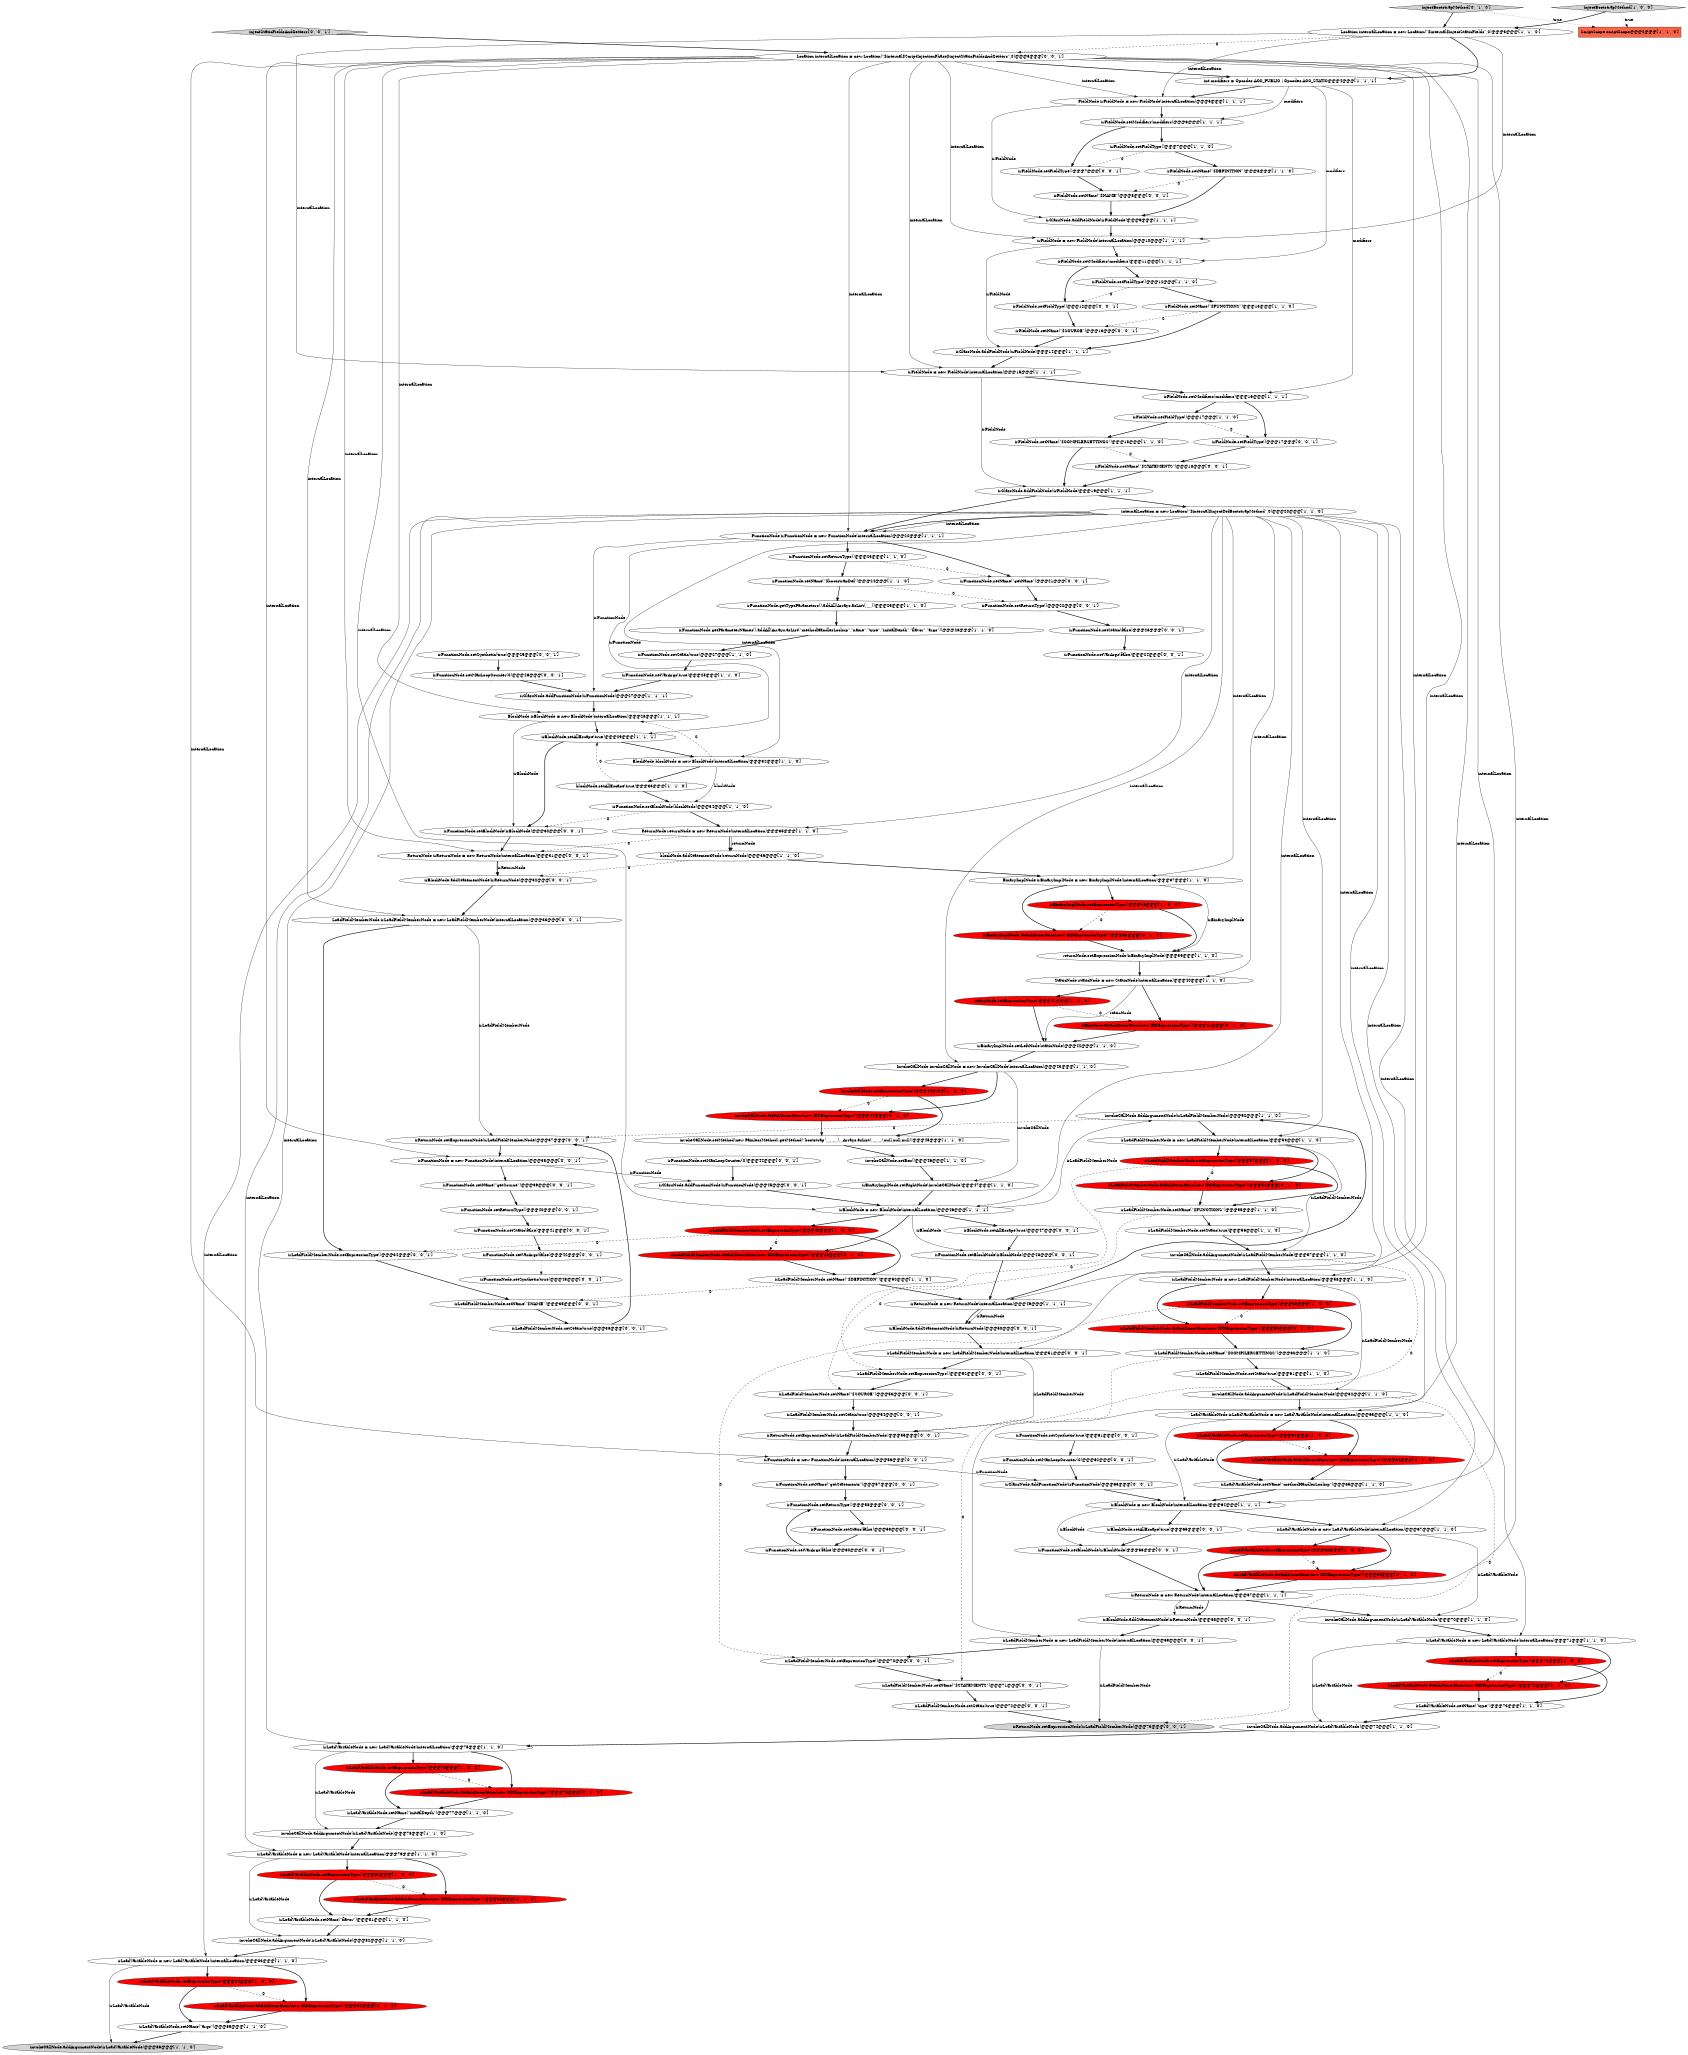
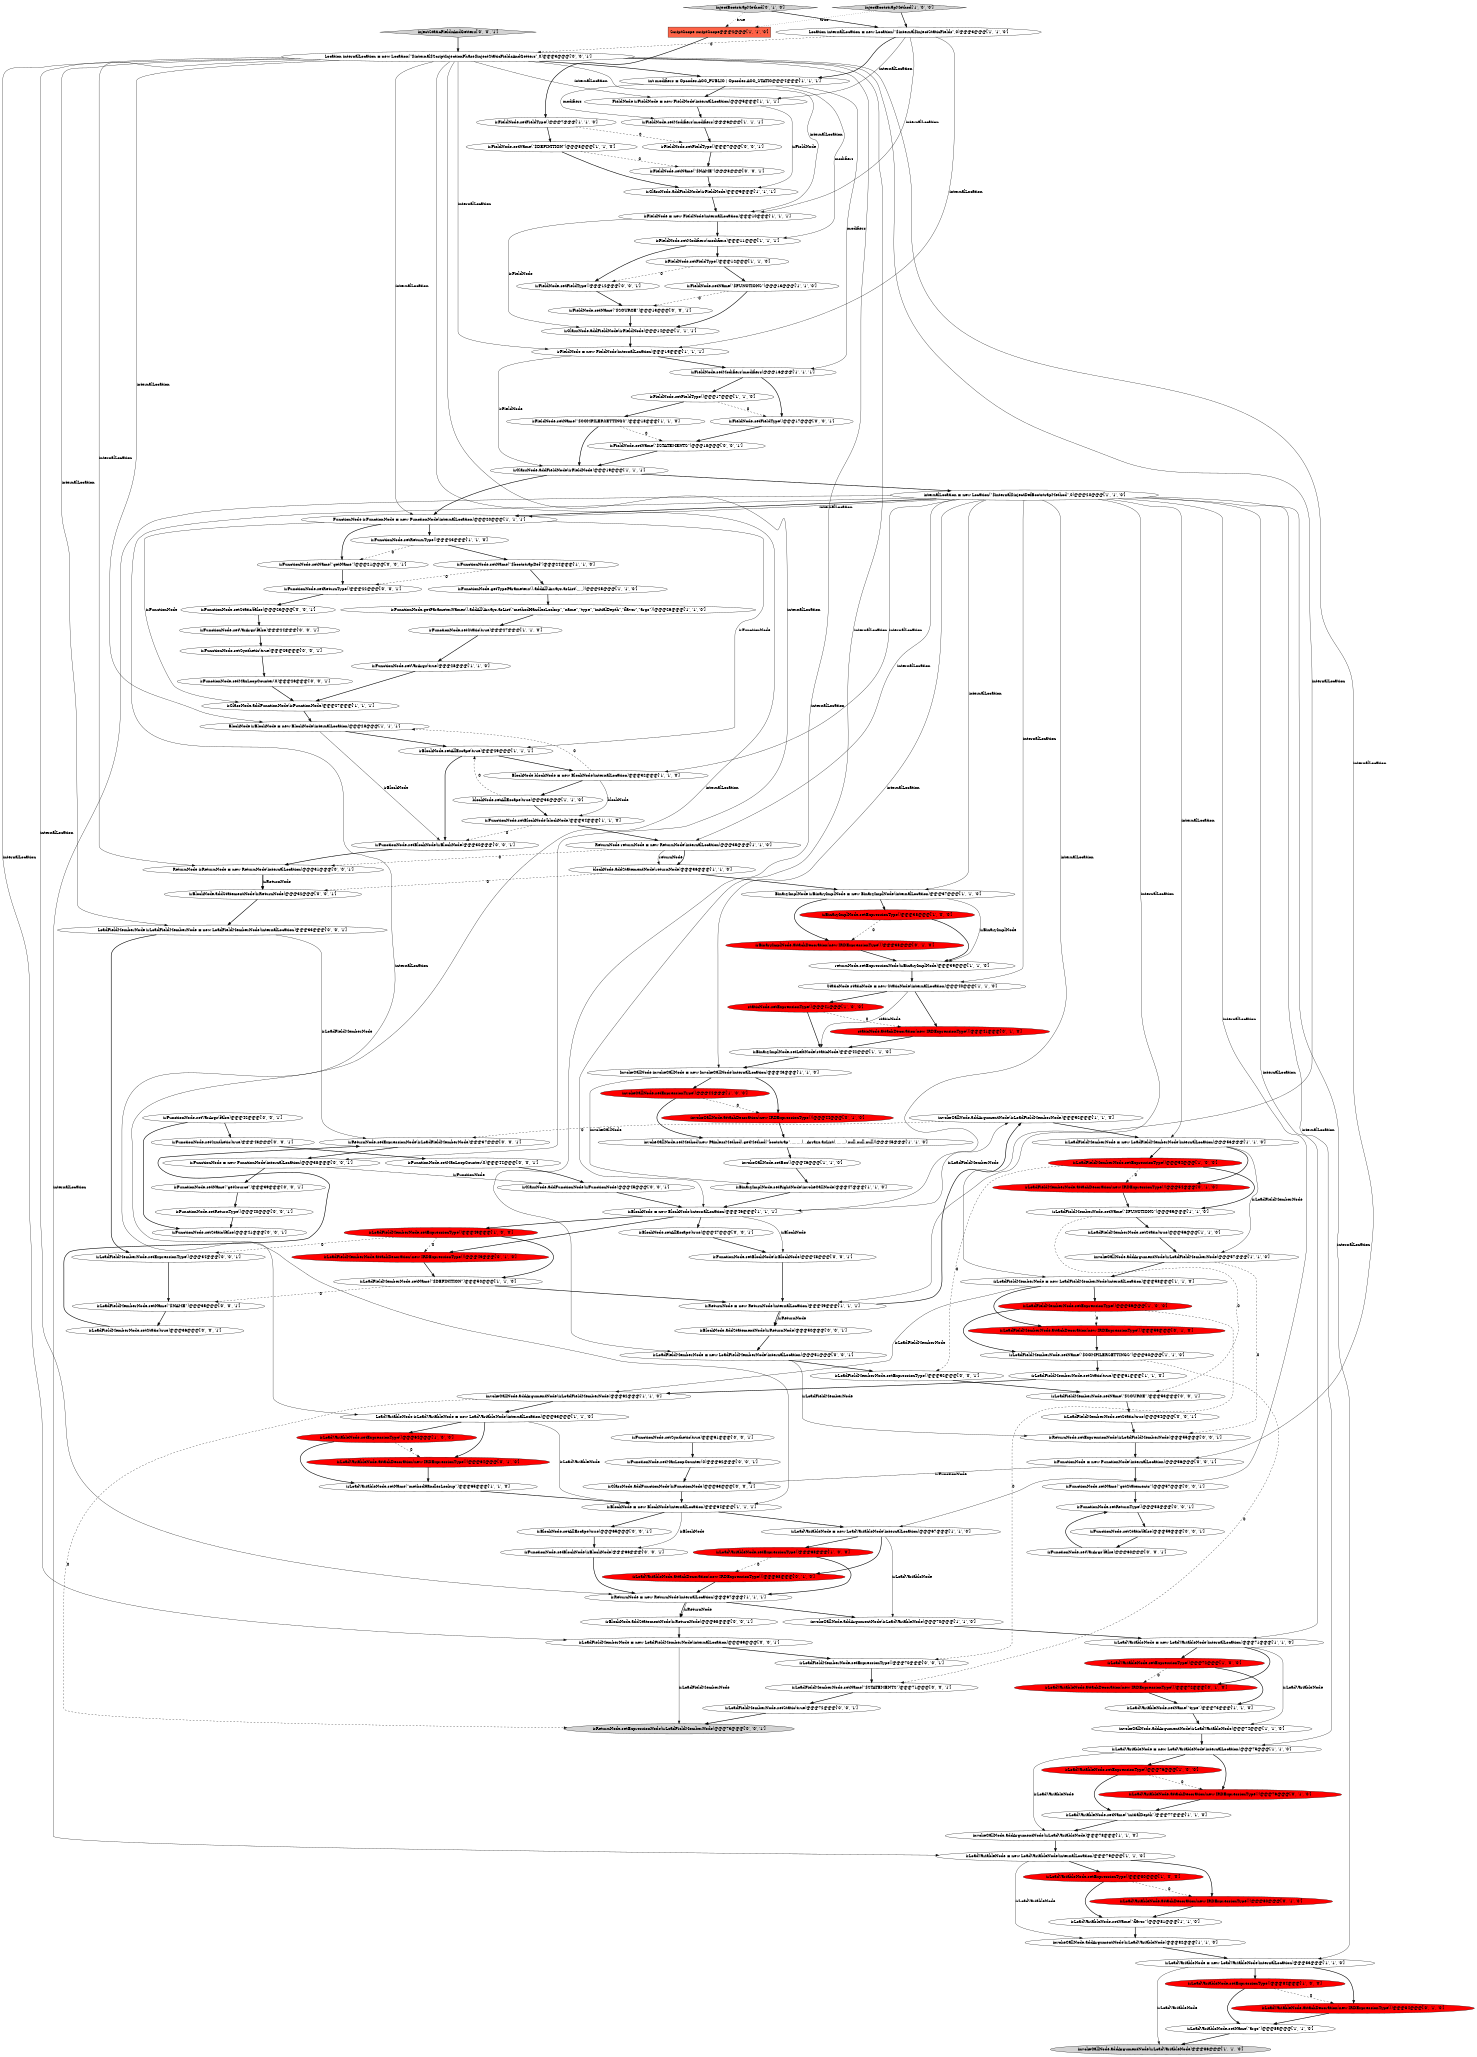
edge "irFieldNode.setModifiers(modifiers)@@@6@@@['1', '1', '1']" -> "irFieldNode.setFieldType()@@@7@@@['1', '1', '0']": now "ScriptScope scriptScope@@@2@@@['1', '1', '0']" -> "irFieldNode.setFieldType()@@@7@@@['1', '1', '0']"
edge "irFunctionNode.setVarArgs(false)@@@24@@@['0', '0', '1']" -> "irFunctionNode.setSynthetic(true)@@@25@@@['0', '0', '1']": added
edge "irFunctionNode.setSynthetic(true)@@@43@@@['0', '0', '1']" -> "irFunctionNode.setMaxLoopCounter(0)@@@44@@@['0', '0', '1']": added
edge "irFunctionNode.setStatic(false)@@@41@@@['0', '0', '1']" -> "irFunctionNode.setVarArgs(false)@@@42@@@['0', '0', '1']": reversed
edge "irFunctionNode.setVarArgs(false)@@@42@@@['0', '0', '1']" -> "irFunctionNode.setSynthetic(true)@@@43@@@['0', '0', '1']": style dotted -> bold
